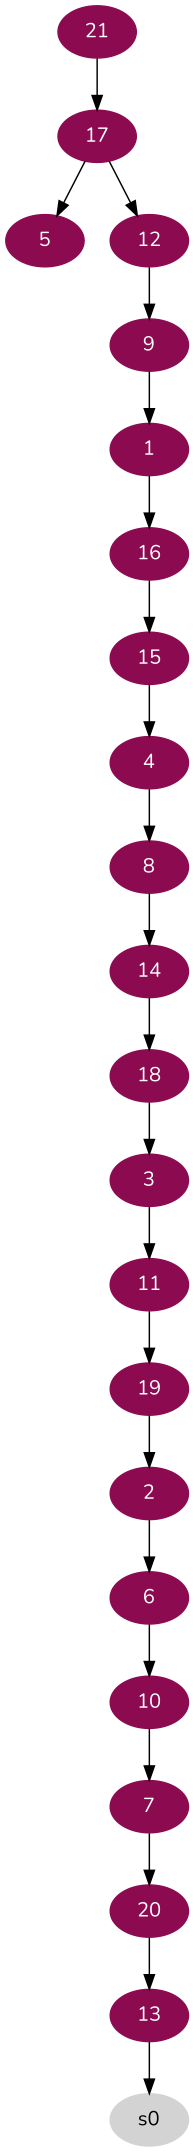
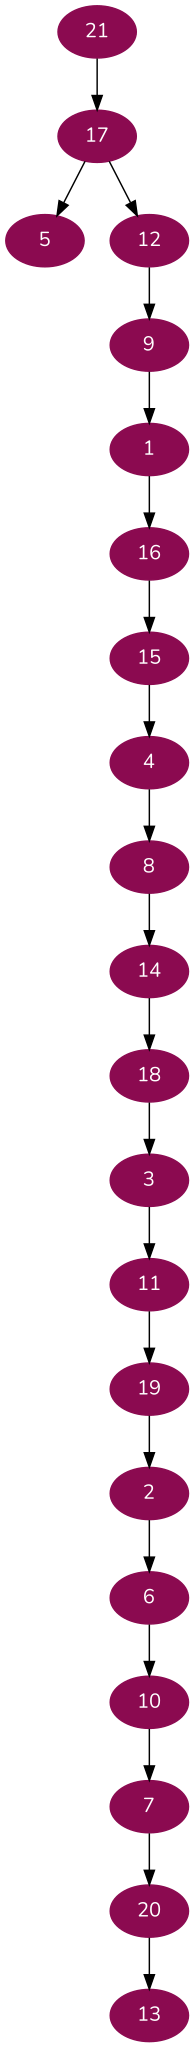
node "s0": removed
